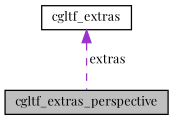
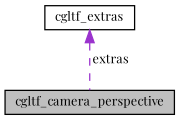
node "cgltf_extras_perspective": label "cgltf_extras_perspective" -> "cgltf_camera_perspective"
